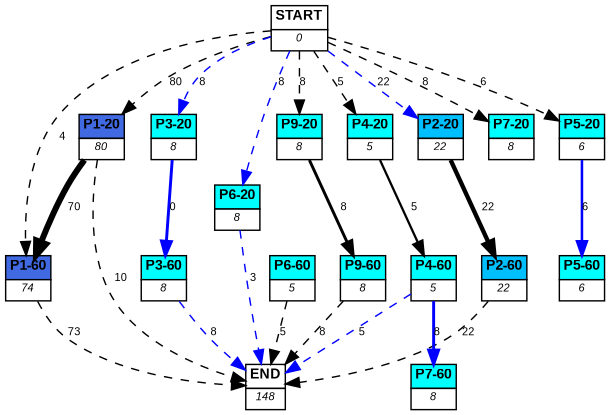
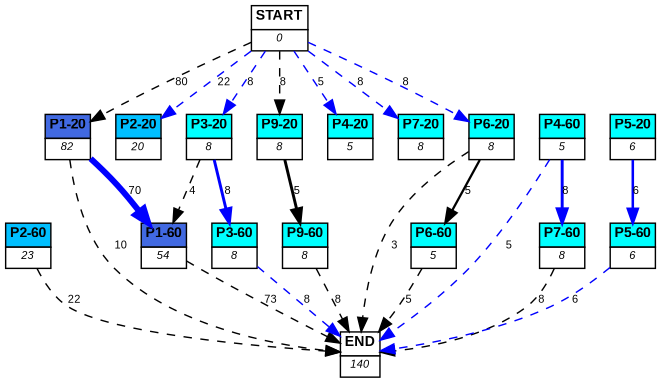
edge "START" -> "P5-20": removed, label "6"
edge "START" -> "P4-20": color black -> blue
edge "START" -> "P7-20": color black -> blue
edge "START" -> "P1-60": now "P3-20" -> "P1-60"
node "P1-20": text "80" -> "82"
node "P2-20": text "22" -> "20"
edge "P6-20" -> "P6-60": added, label "5"
edge "P1-20" -> "P1-60": color black -> blue
edge "P4-20" -> "P4-60": removed, label "5"
edge "P2-20" -> "P2-60": removed, label "22"
edge "P3-20" -> "P3-60": label "0" -> "8"
edge "P9-20" -> "P9-60": label "8" -> "5"
node "P1-60": text "74" -> "54"
node "P2-60": text "22" -> "23"
edge "P6-20" -> "END": color blue -> black
edge "P7-60" -> "END": added, label "8"
edge "P5-60" -> "END": added, label "6"
node "END": text "148" -> "140"
